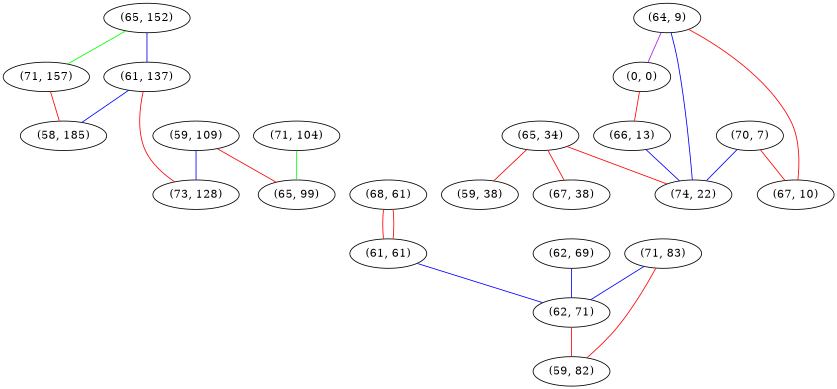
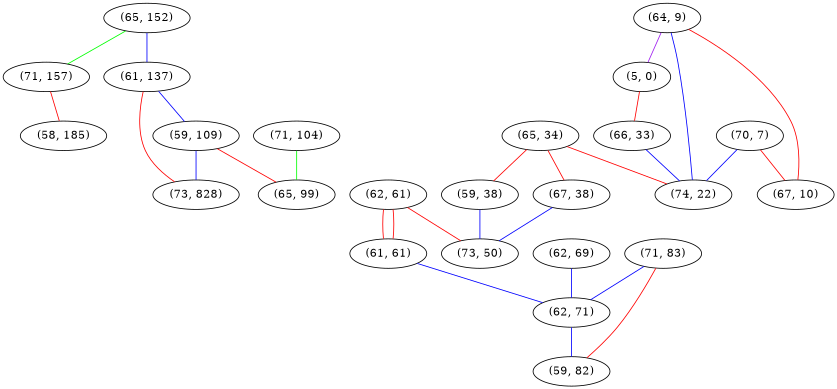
node "(0, 0)": label "(0, 0)" -> "(5, 0)"
edge "(61, 137)" -- "(58, 185)": now "(61, 137)" -- "(59, 109)"
node "(66, 13)": label "(66, 13)" -> "(66, 33)"
node "(73, 128)": label "(73, 128)" -> "(73, 828)"
node "(68, 61)": label "(68, 61)" -> "(62, 61)"
node "(73, 50)": added
edge "(62, 71)" -- "(59, 82)": color red -> blue
